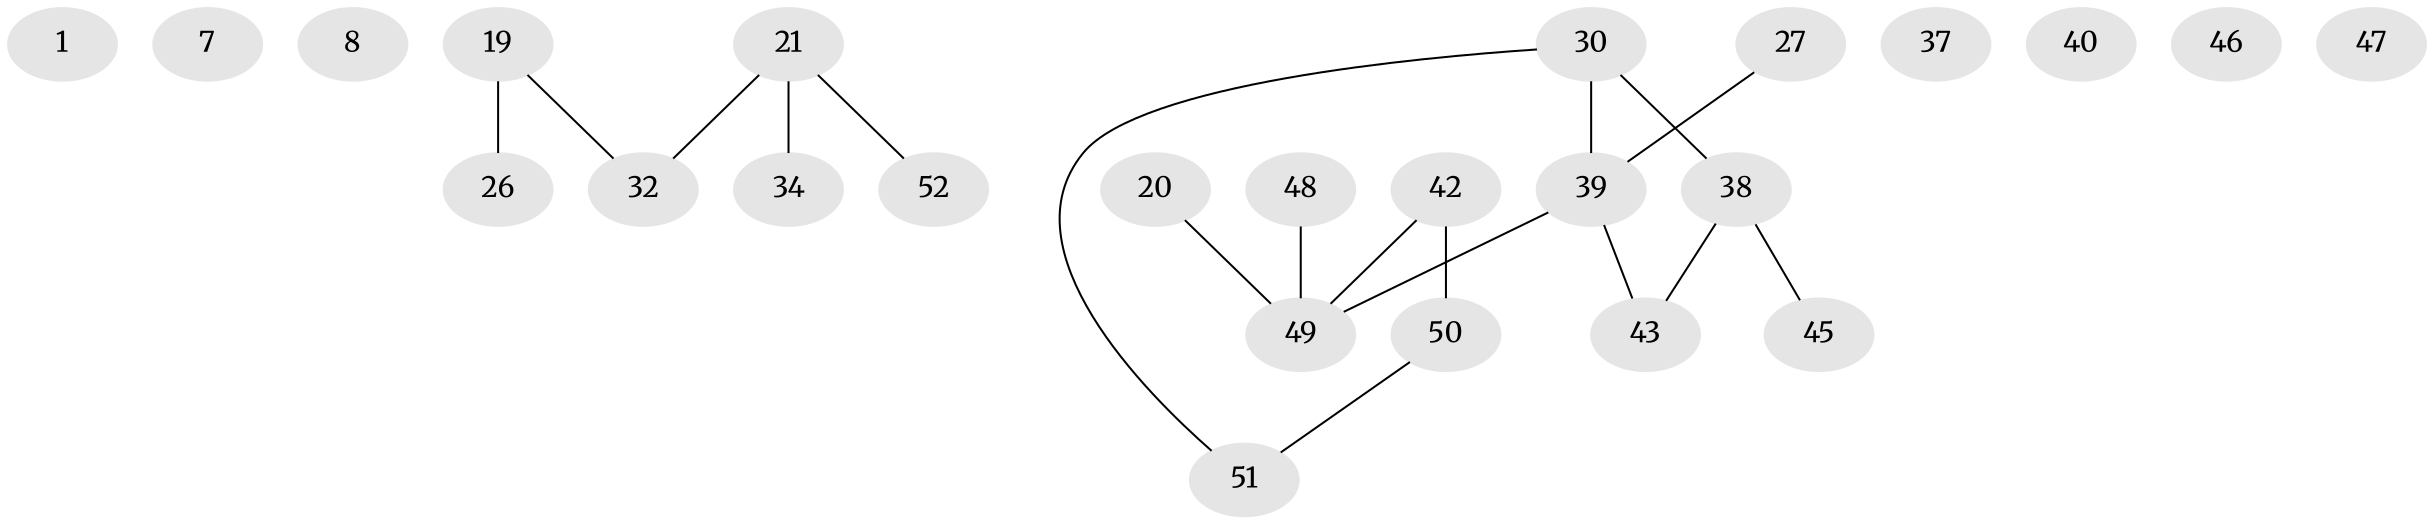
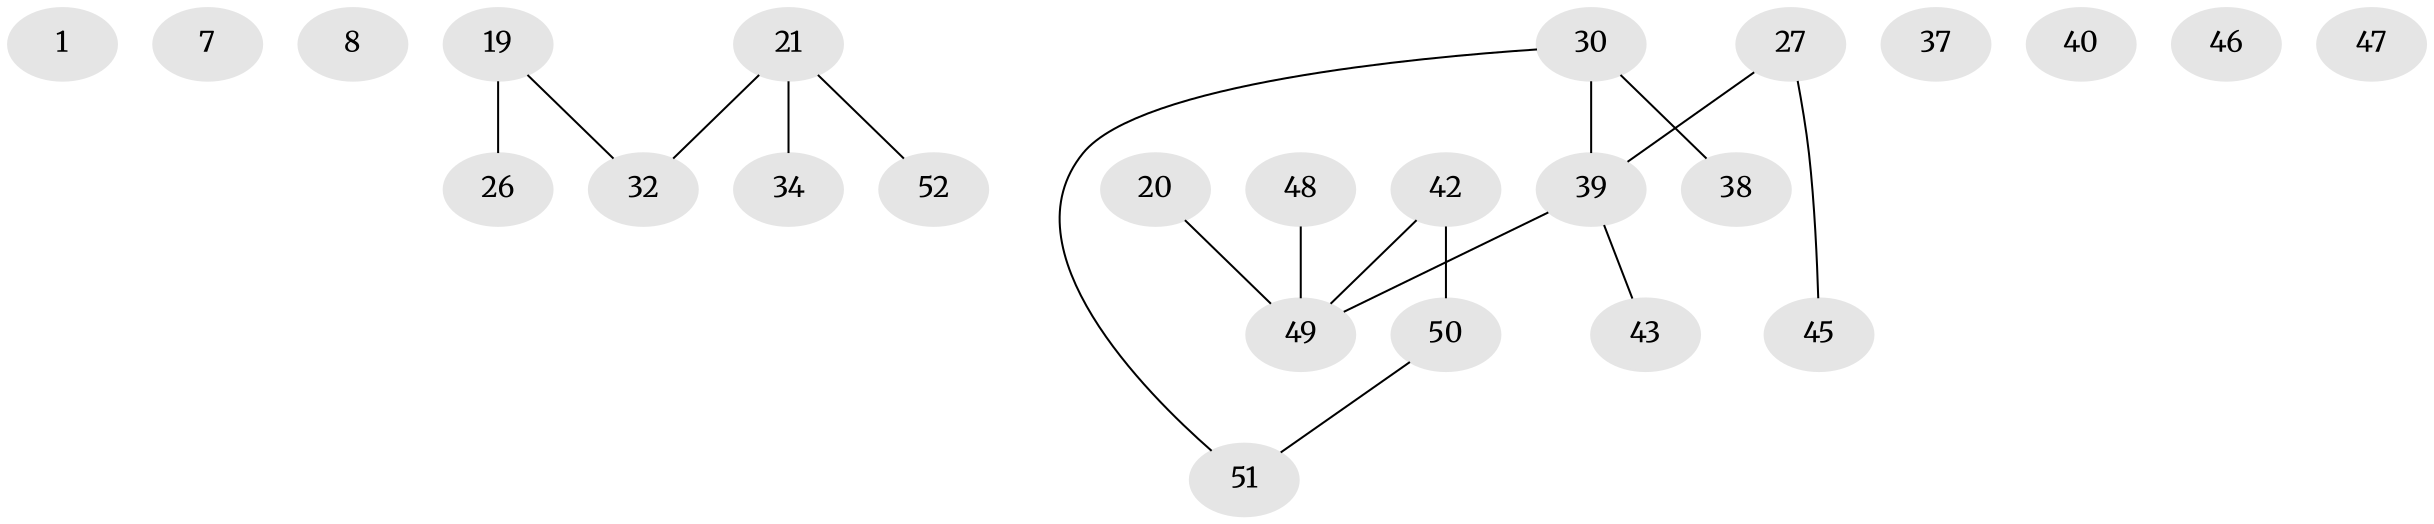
edge "38" -- "43": removed
edge "38" -- "45": now "27" -- "45"
